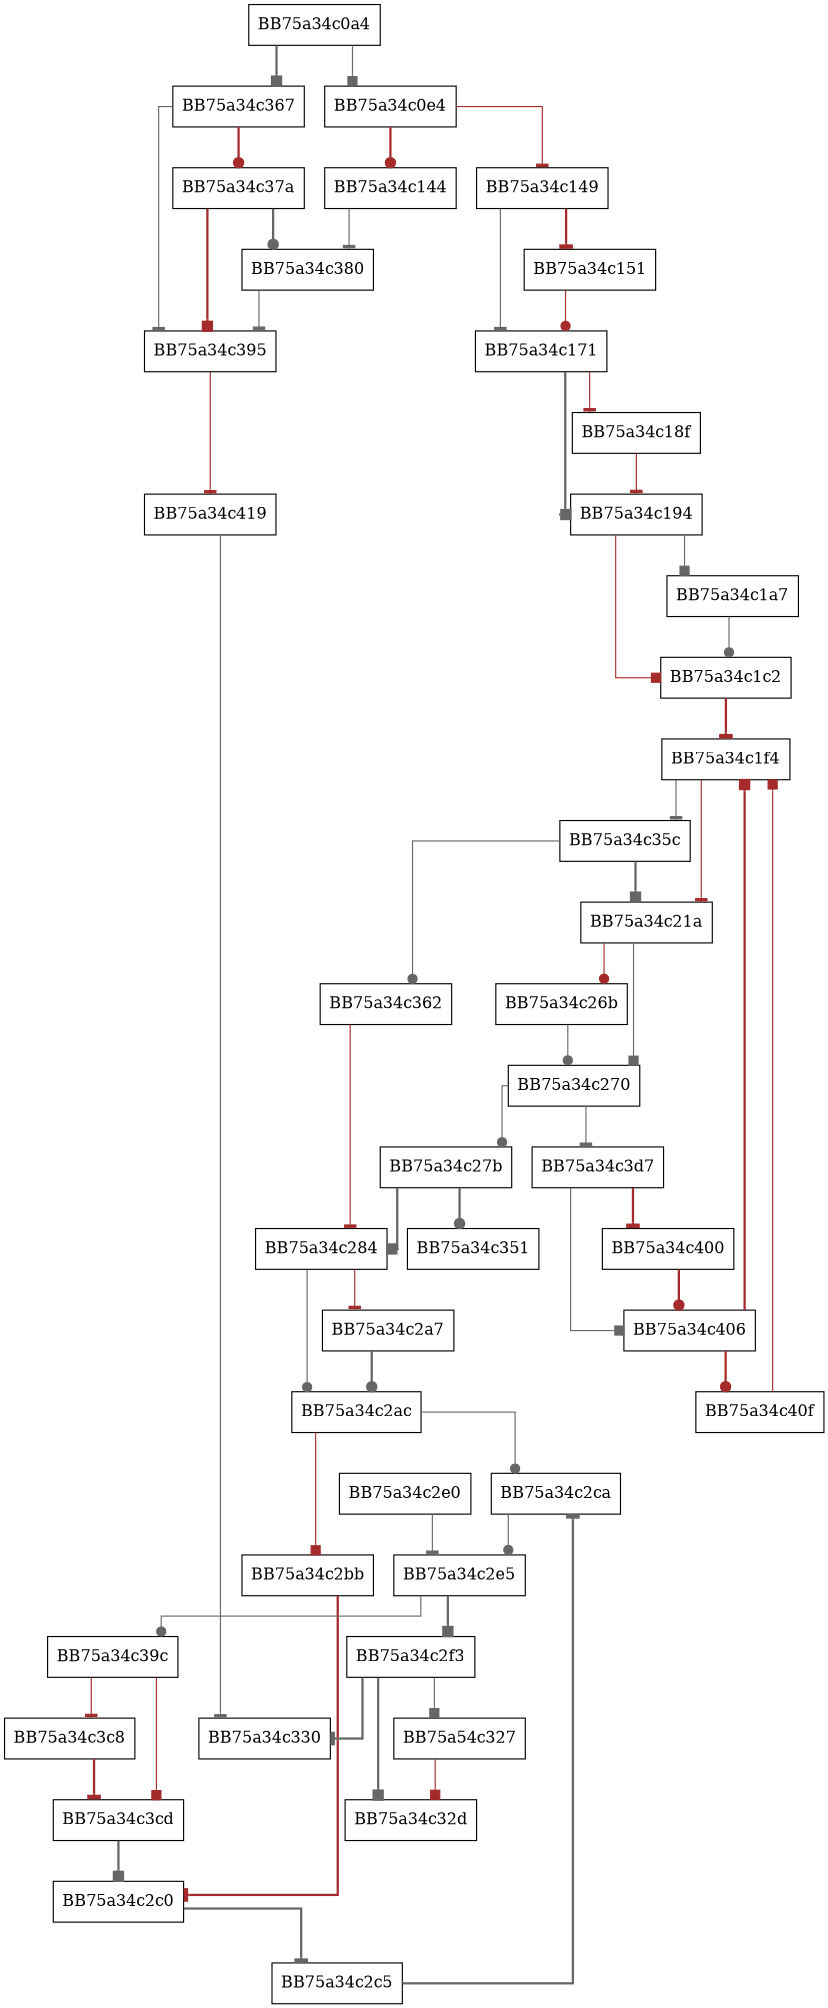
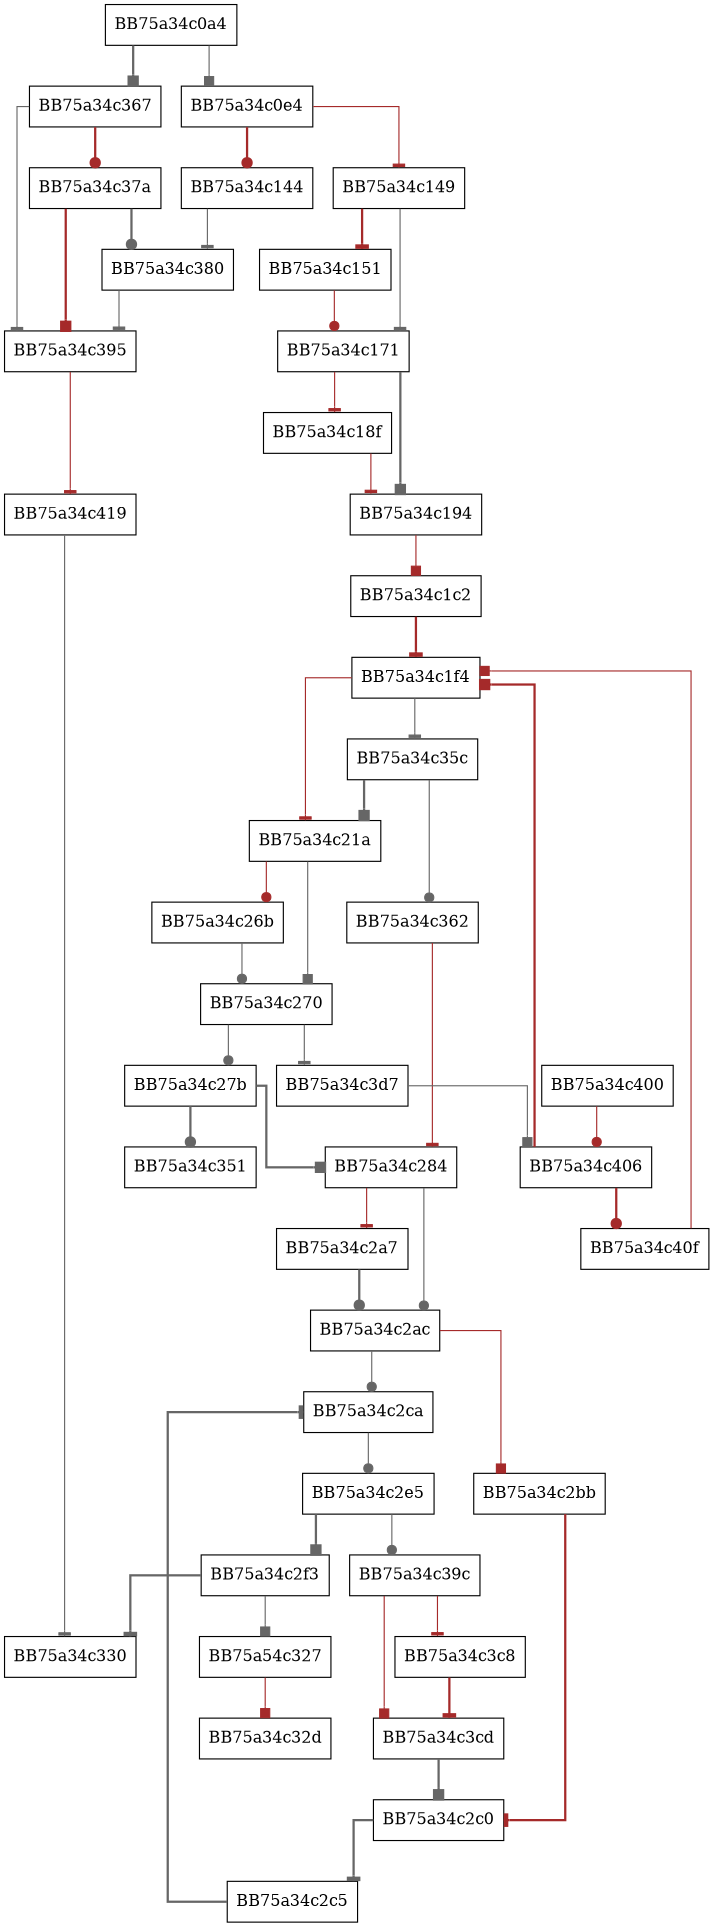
node "BB75a34c1a7": removed
edge "BB75a34c3d7" -> "BB75a34c400": removed
edge "BB75a34c400" -> "BB75a34c406": style bold -> solid
node "BB75a34c2e0": removed
edge "BB75a34c2f3" -> "BB75a34c32d": removed
